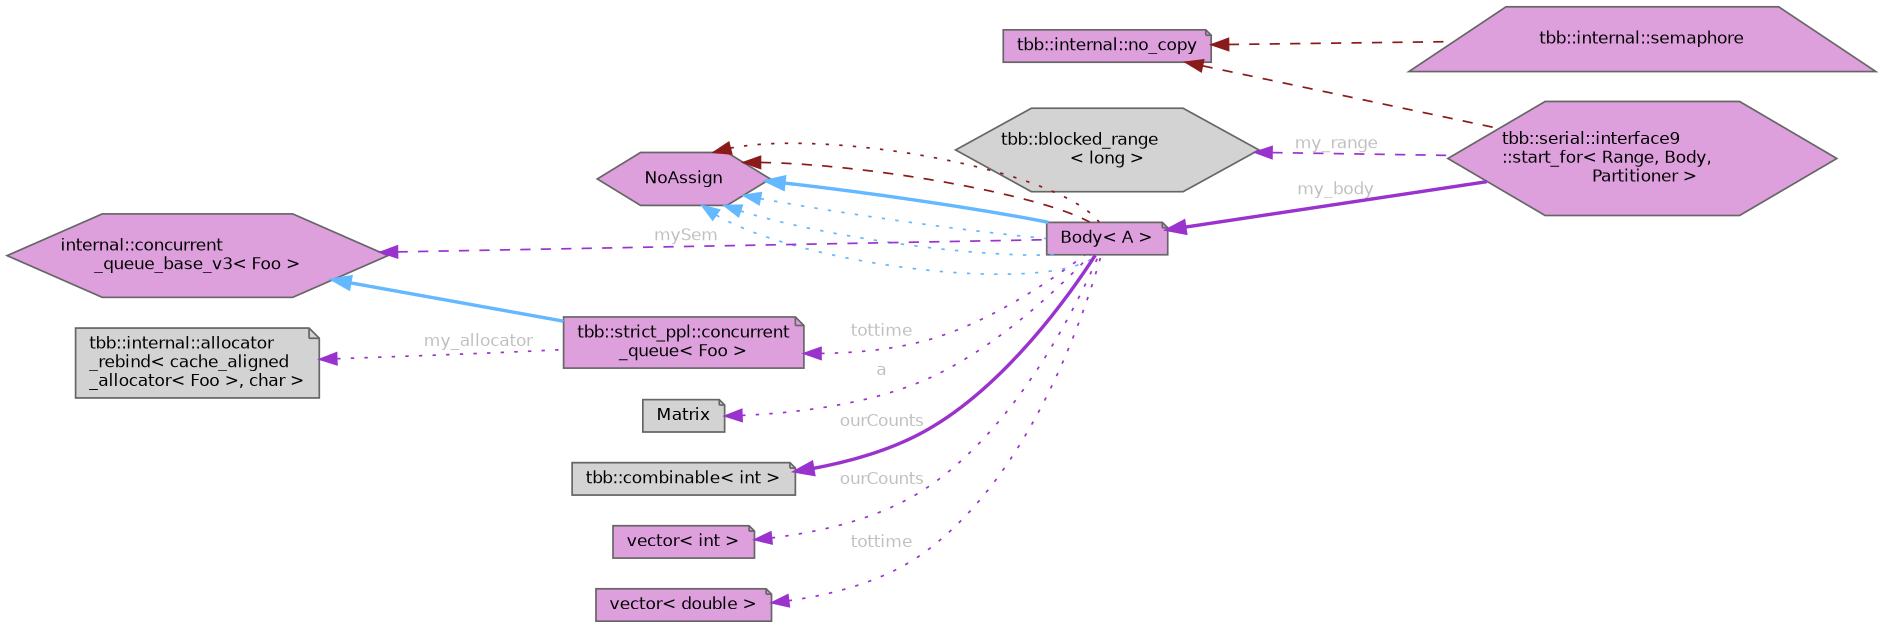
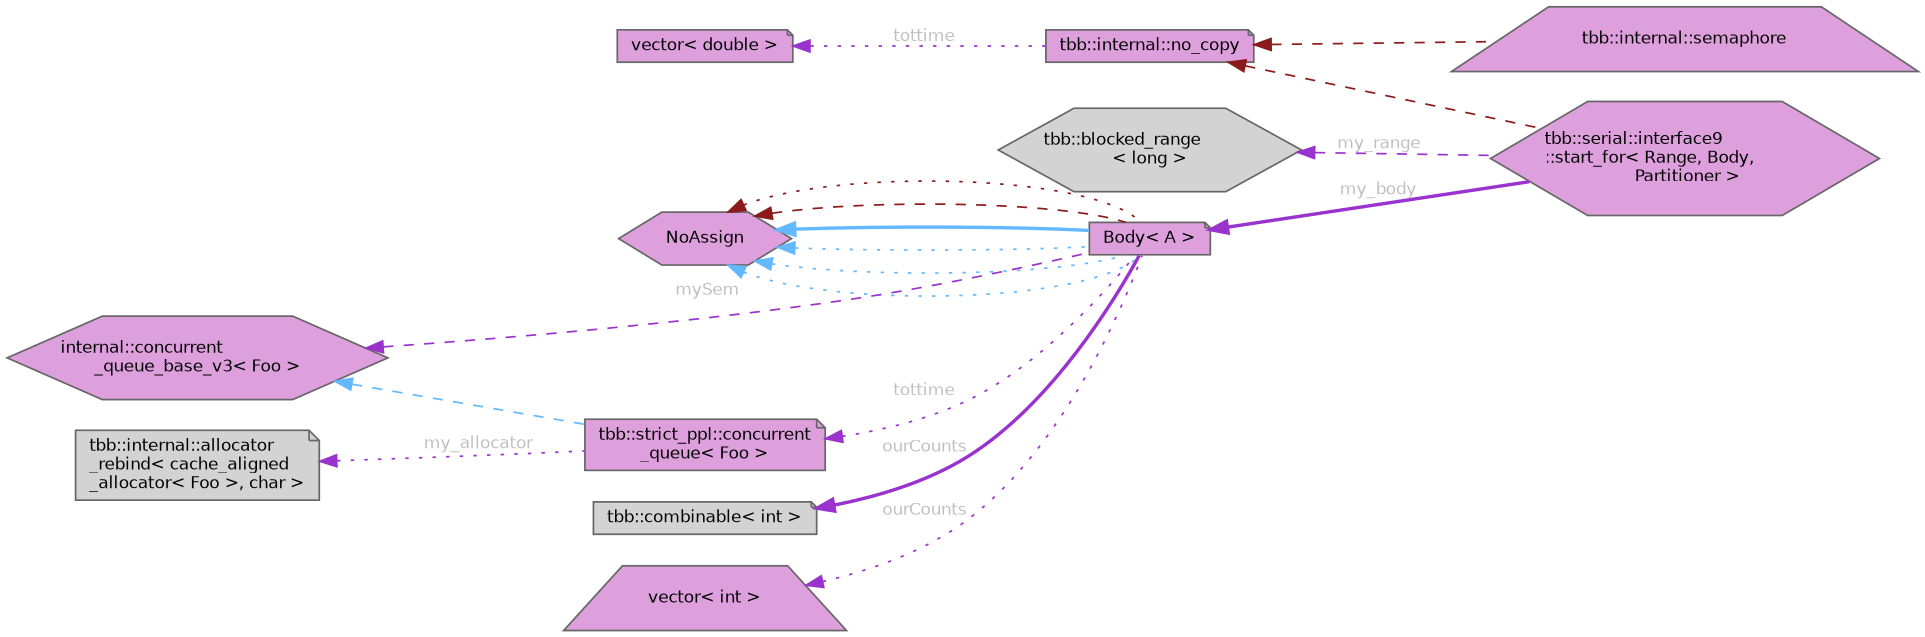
edge "tbb::strict_ppl::concurrent _queue< Foo >" -> "internal::concurrent _queue_base_v3< Foo >": style bold -> dashed
node "Matrix": removed
edge "Body< A >" -> "vector< double >": now "tbb::internal::no_copy" -> "vector< double >"
node "vector< int >": shape note -> trapezium
